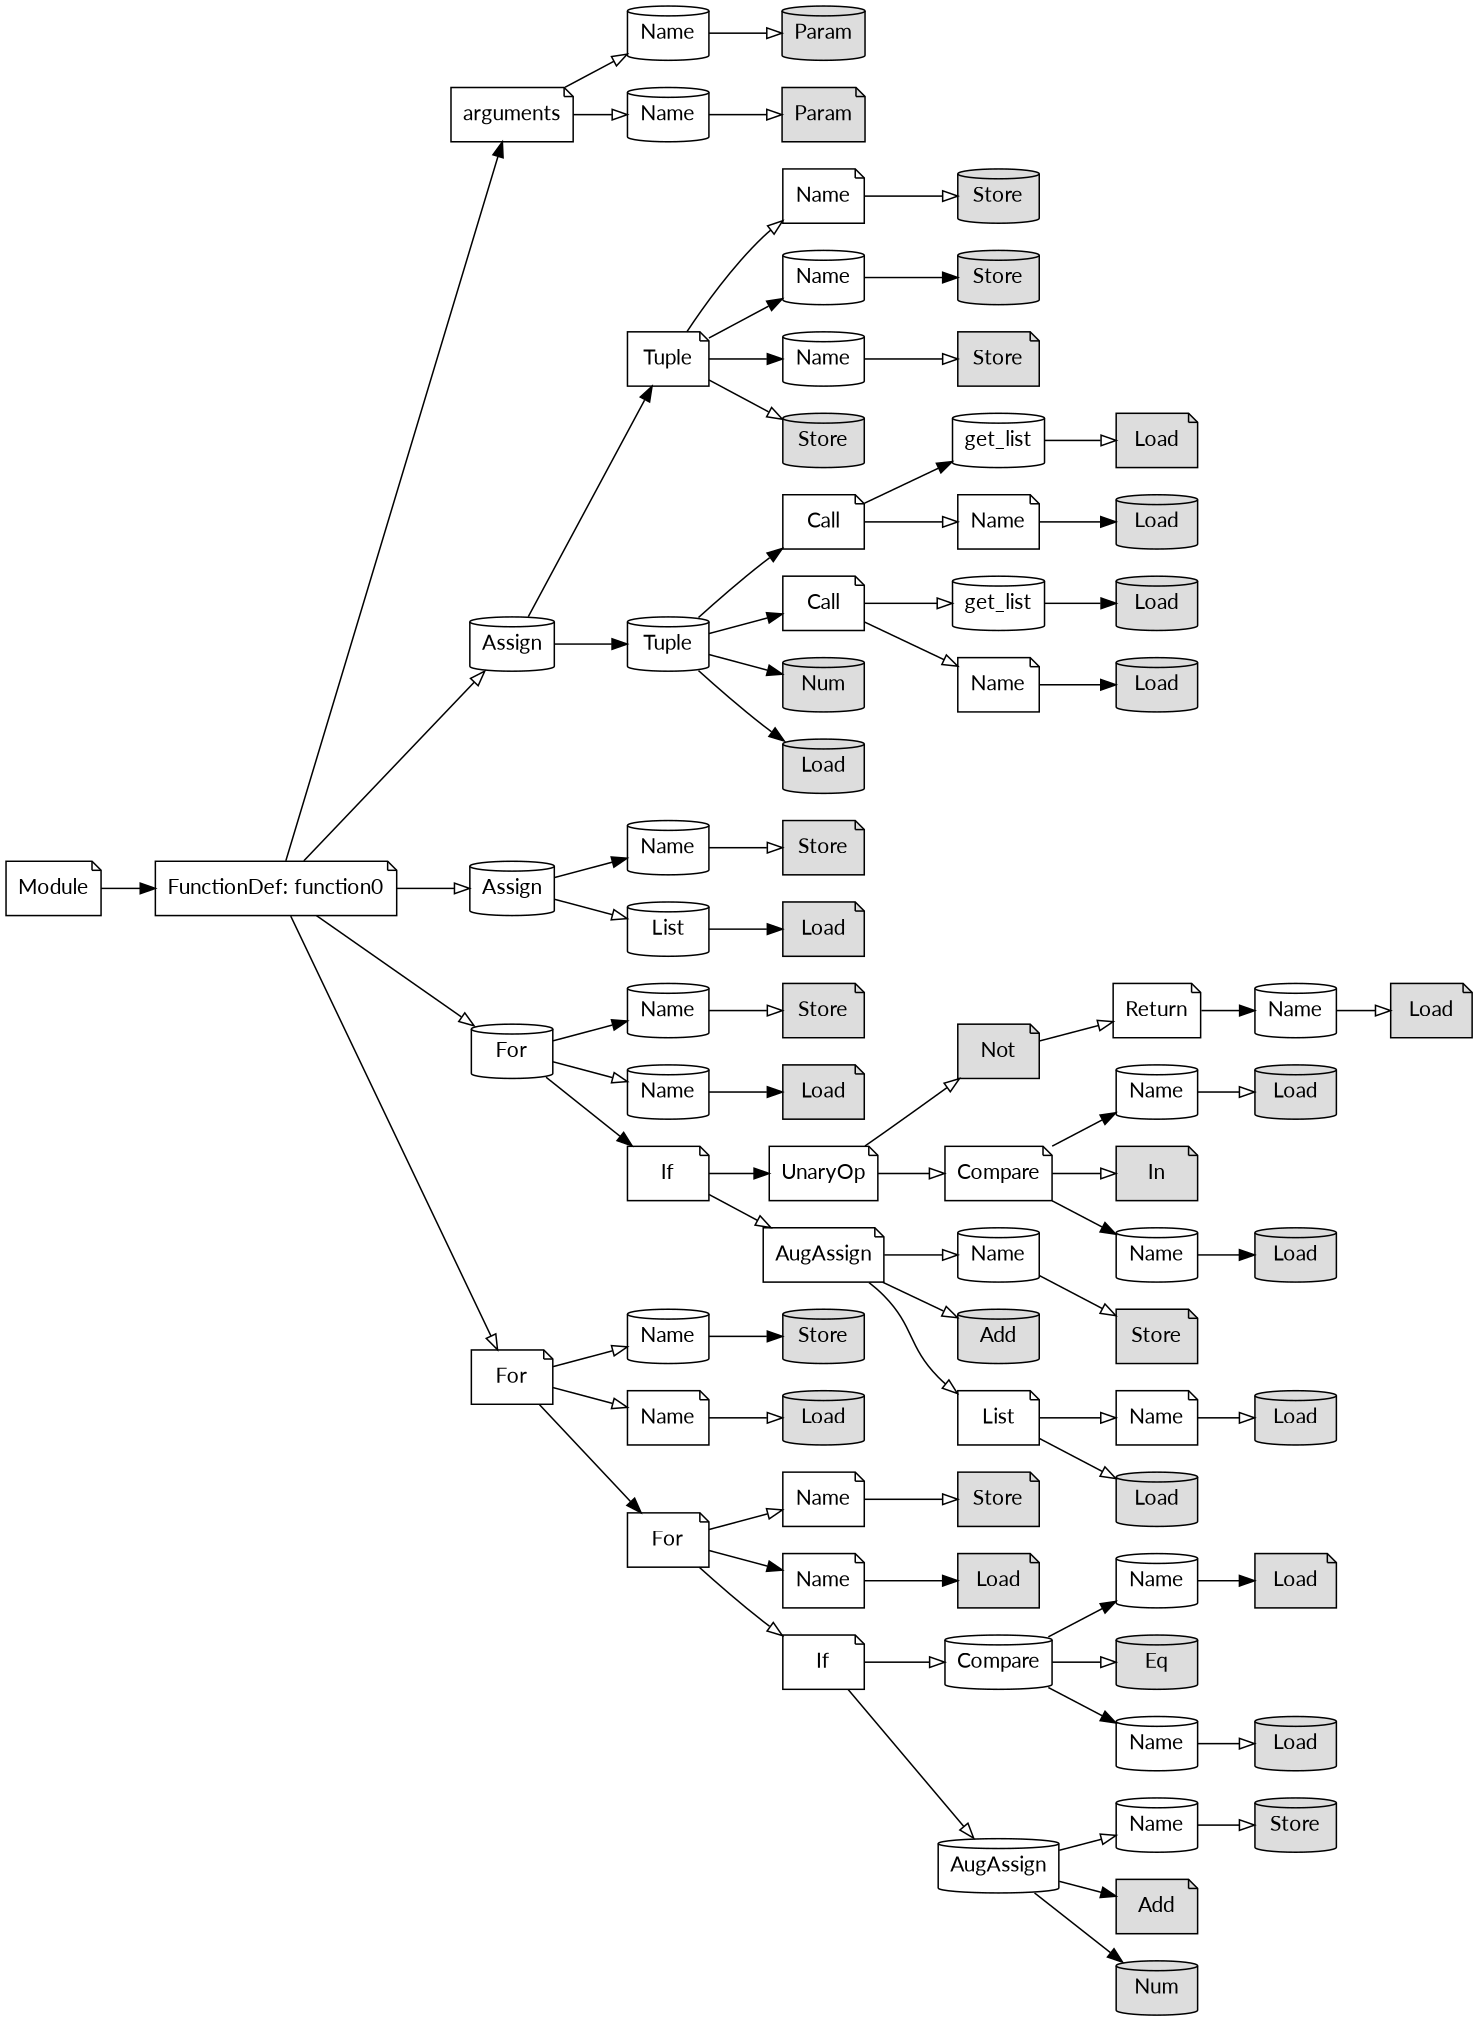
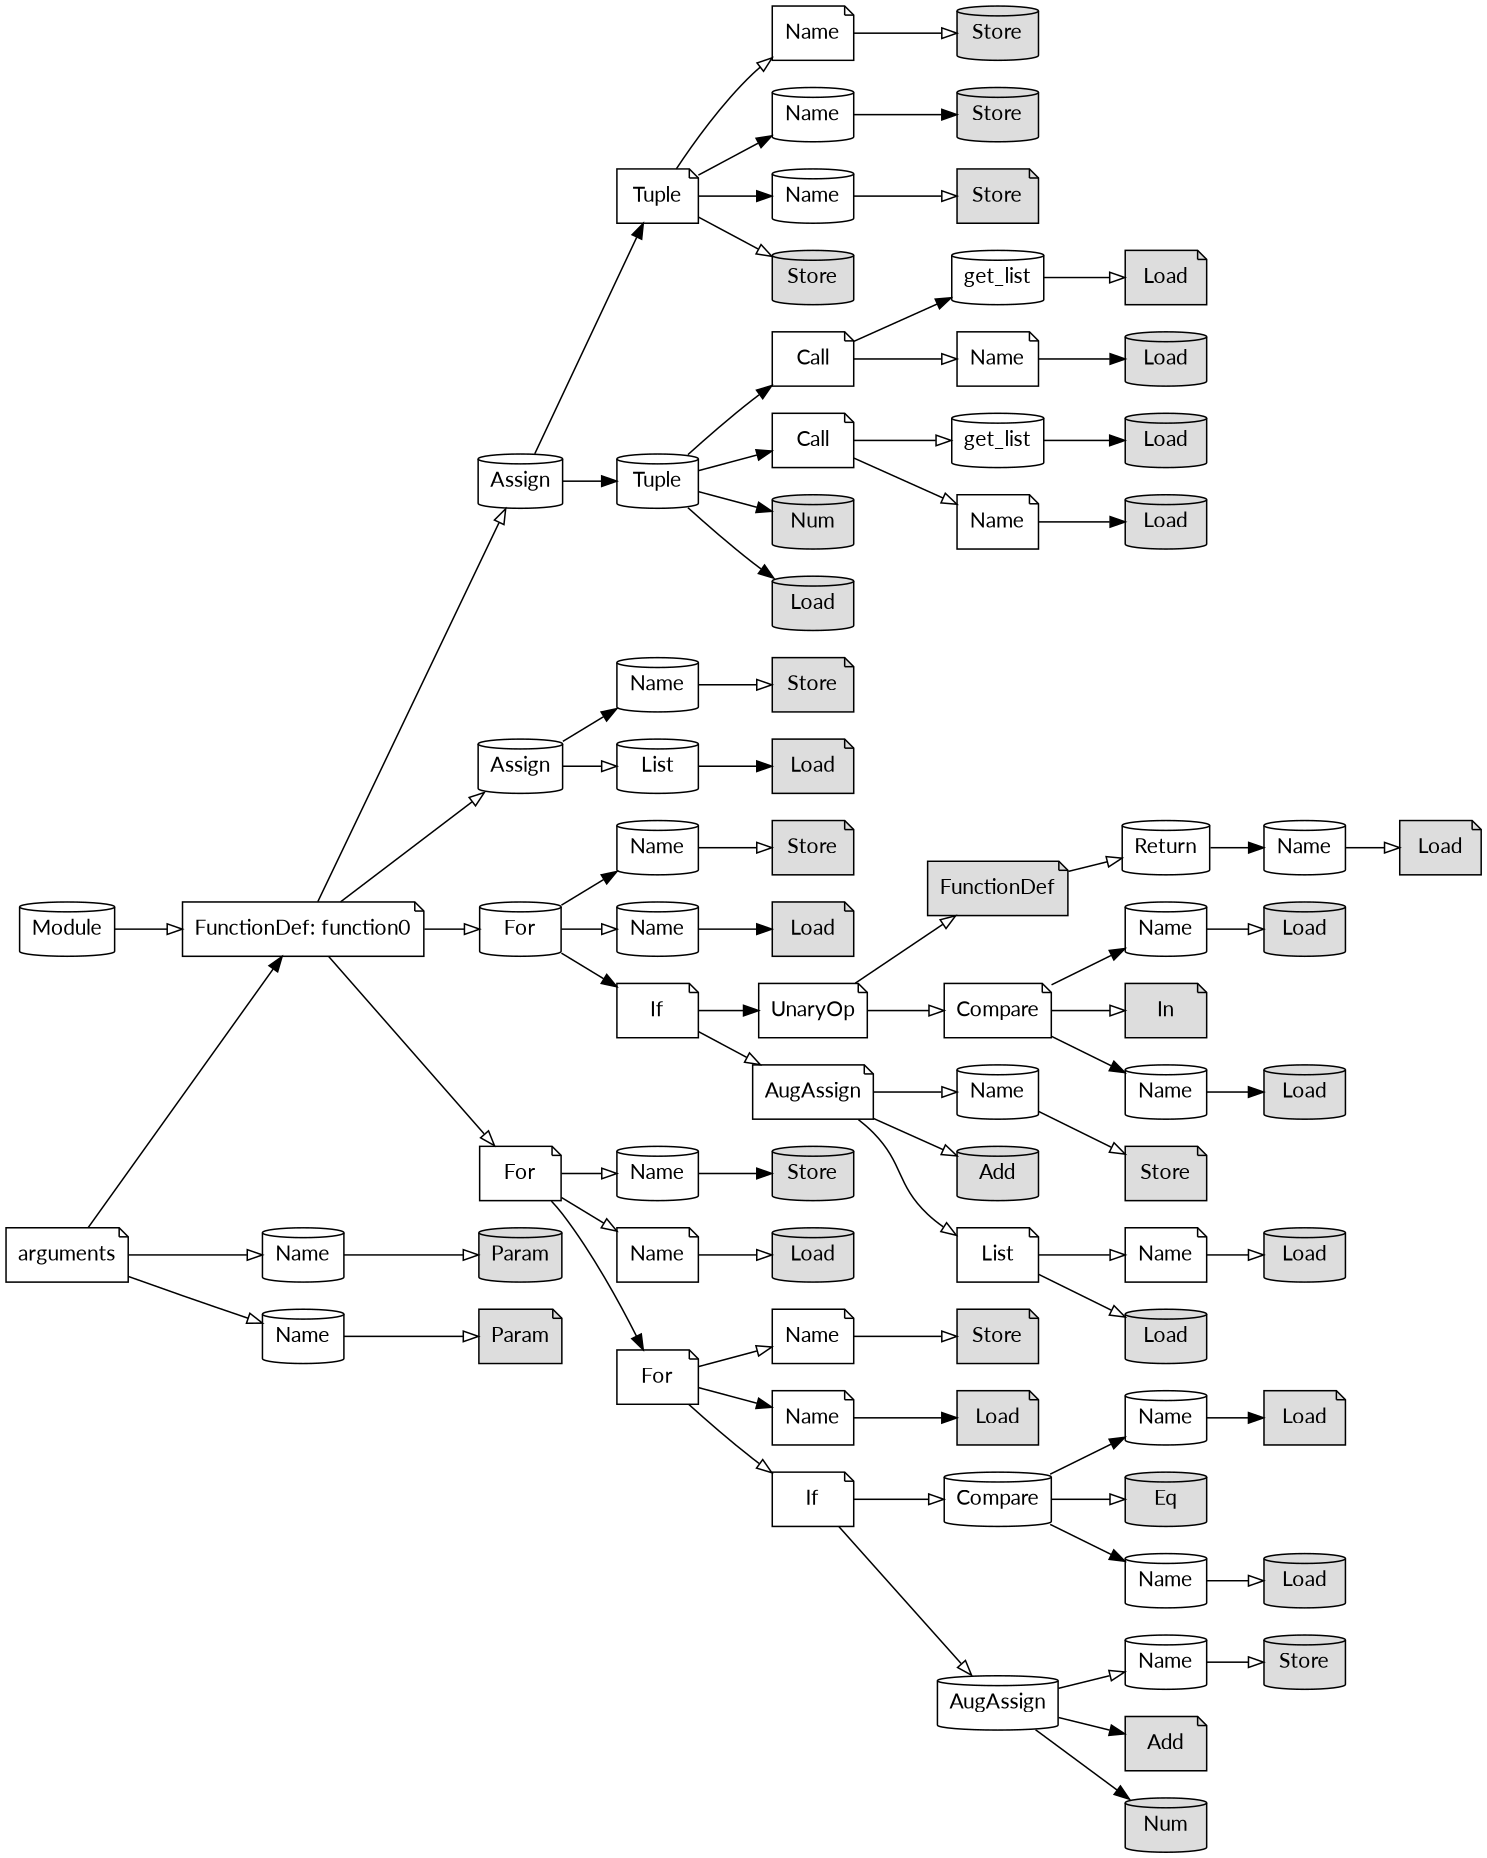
edge "FunctionDef: function0" -> "arguments": reversed
node "Module": shape note -> cylinder
edge "Module" -> "FunctionDef: function0": arrowhead normal -> onormal
node "Return": shape note -> cylinder
node "Not": label "Not" -> "FunctionDef"
